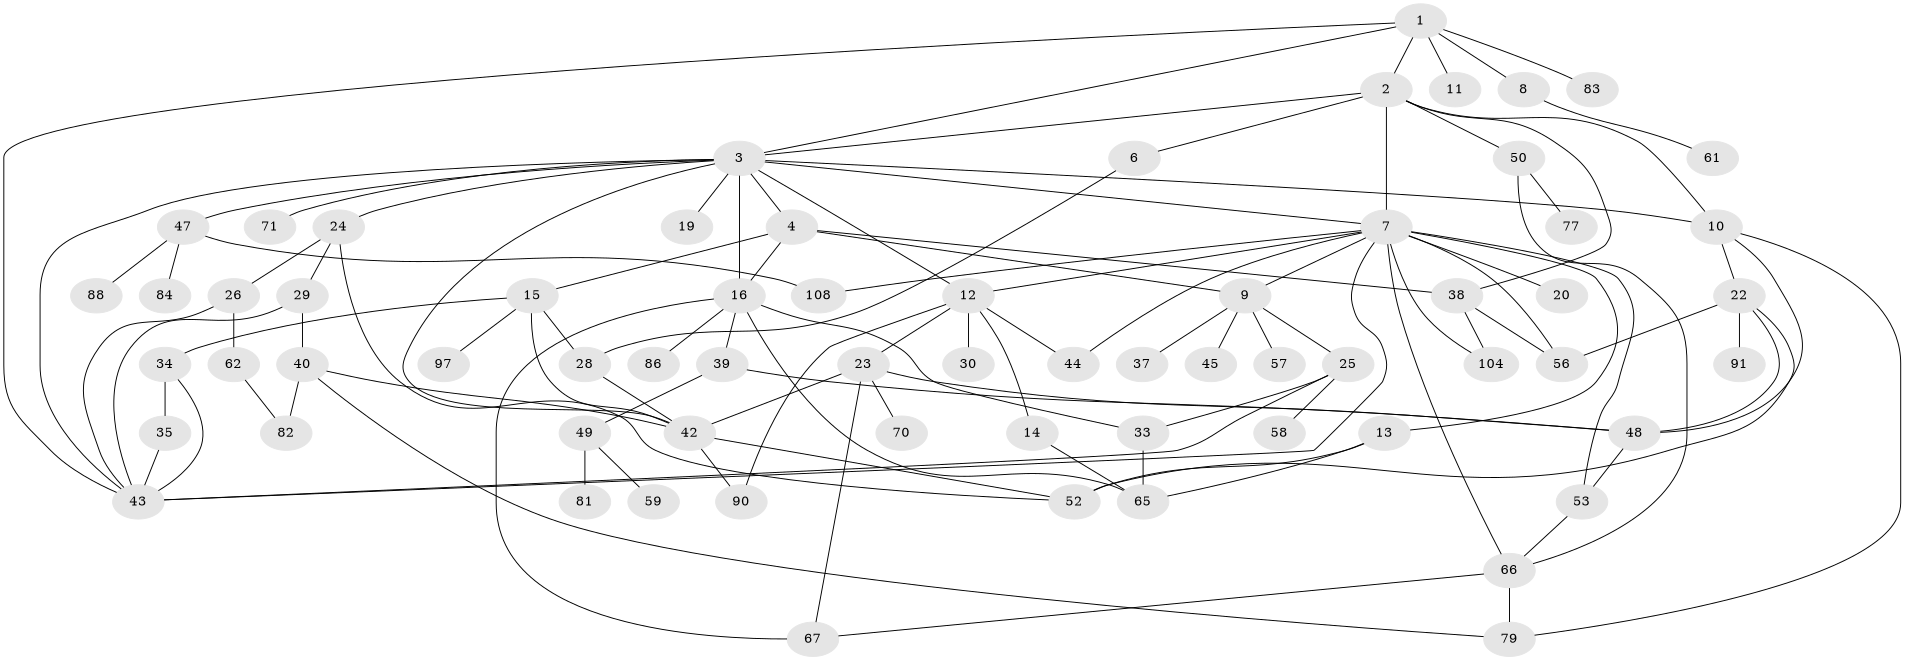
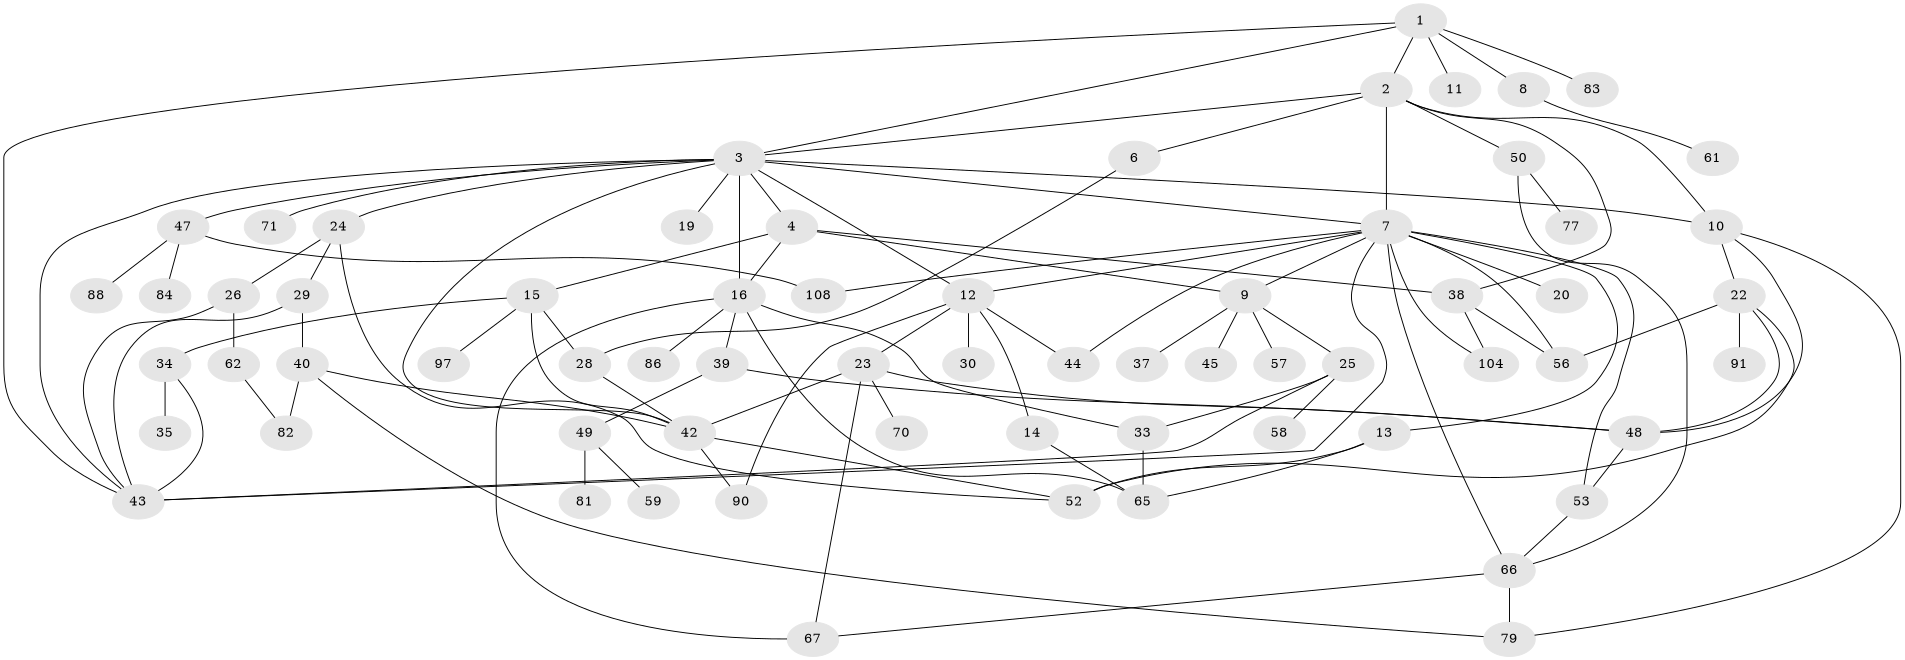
edge "35" -- "43": removed
